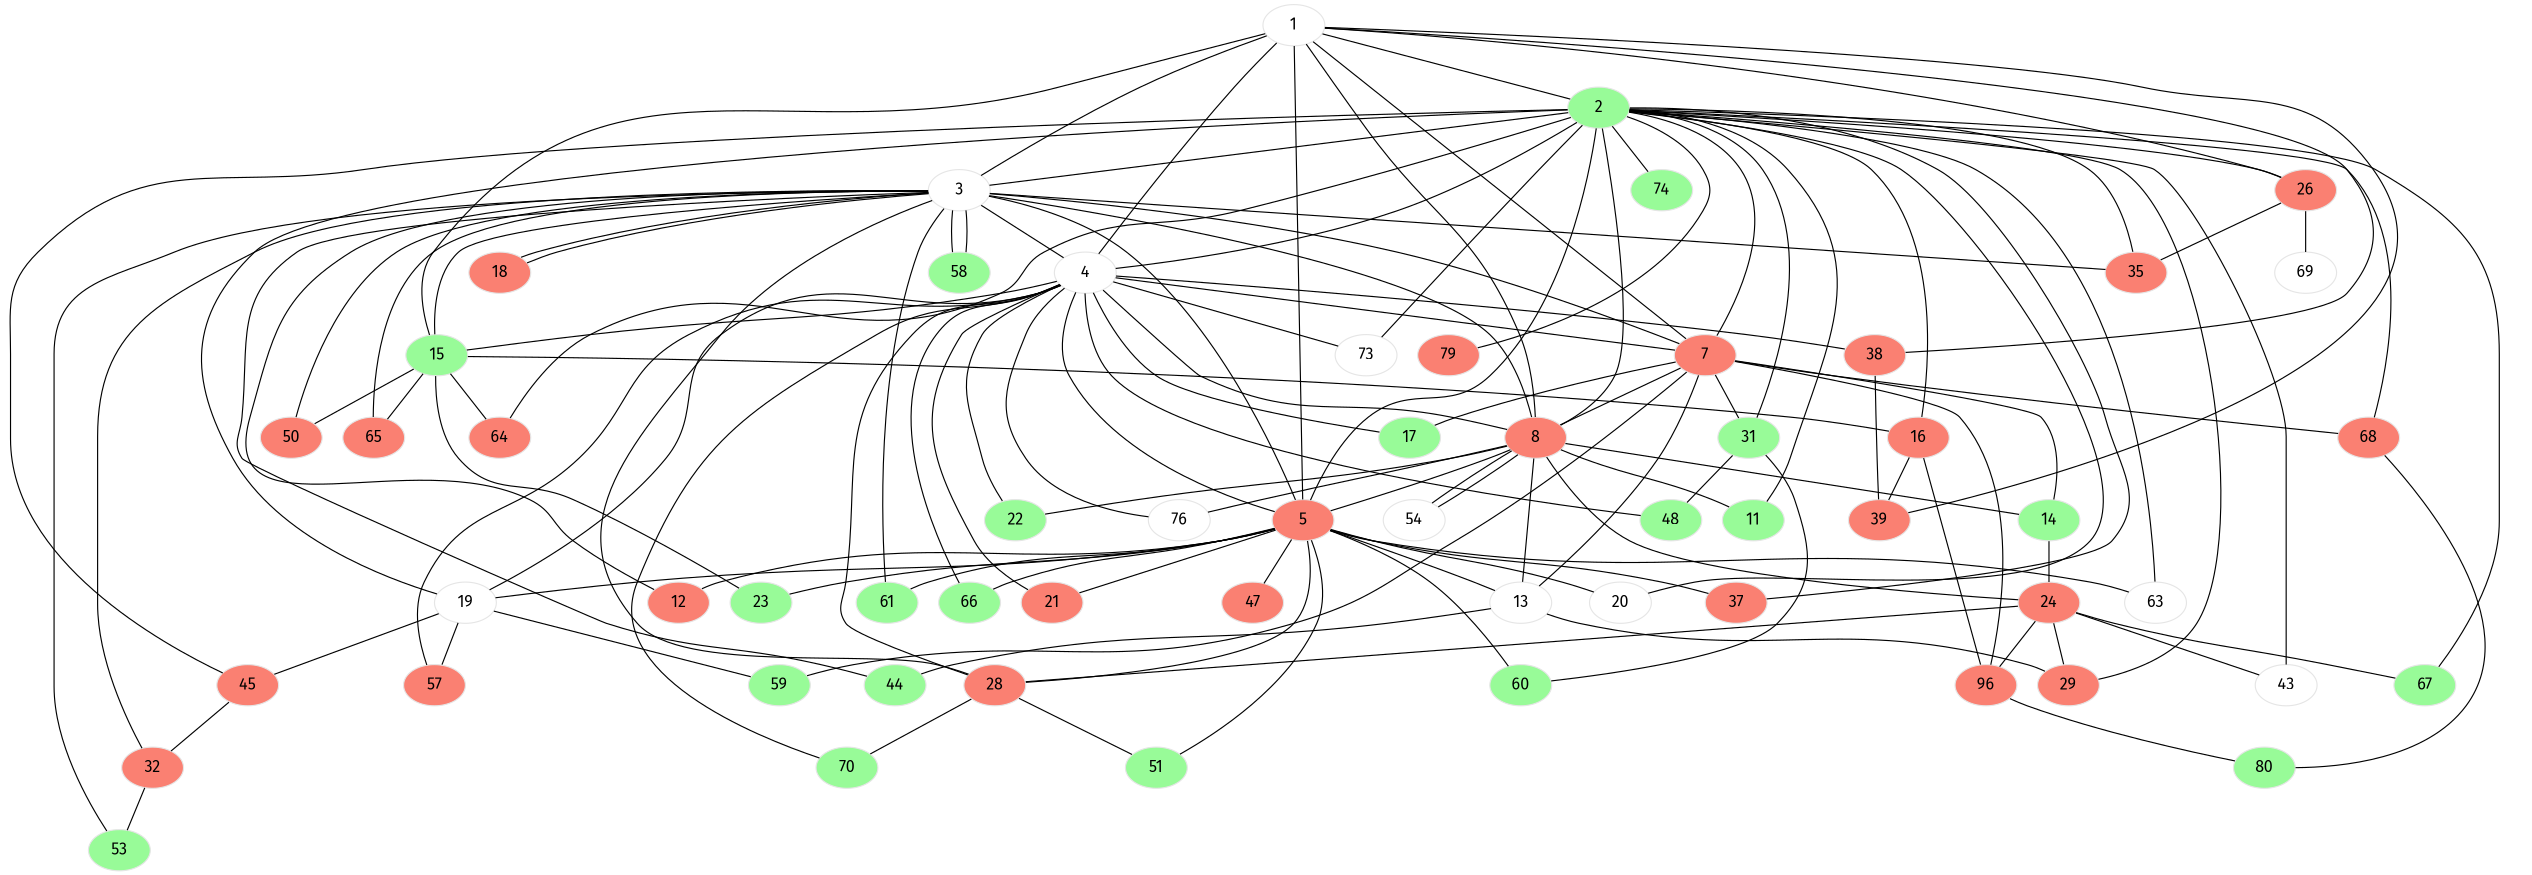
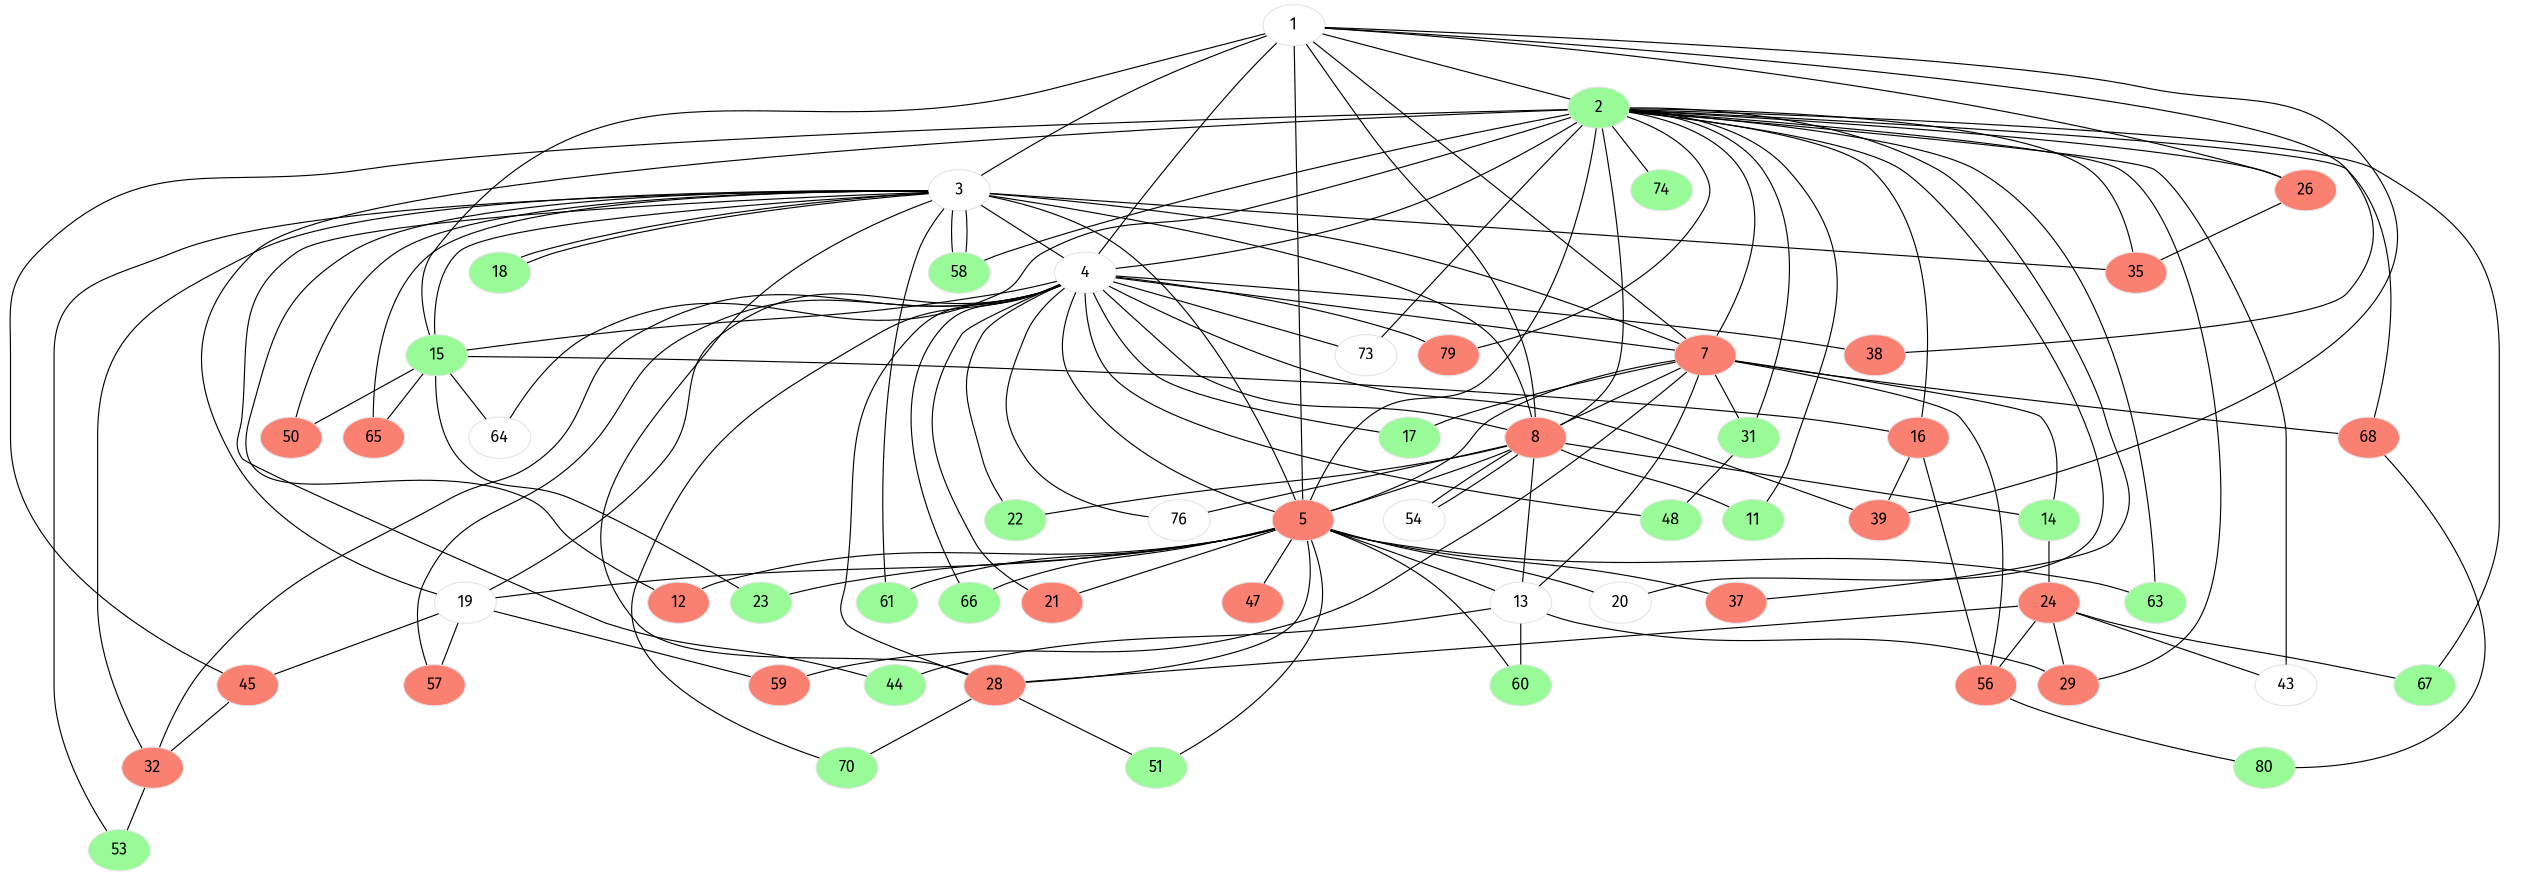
edge "2" -- "3": now "2" -- "58"
node "18": fillcolor salmon -> palegreen
node "69": removed
edge "4" -- "79": added
edge "7" -- "5": added
edge "4" -- "32": added
node "64": fillcolor salmon -> white
edge "38" -- "39": now "4" -- "39"
edge "8" -- "24": removed
node "63": fillcolor white -> palegreen
edge "31" -- "60": now "13" -- "60"
node "59": fillcolor palegreen -> salmon
node "96": label "96" -> "56"
